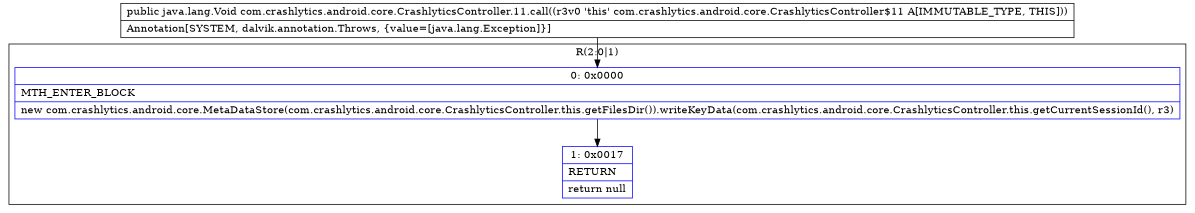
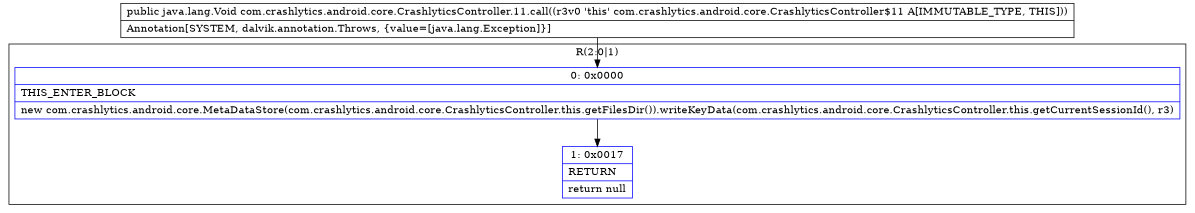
node "0: 0x0000": text "MTH_ENTER_BLOCK" -> "THIS_ENTER_BLOCK"
